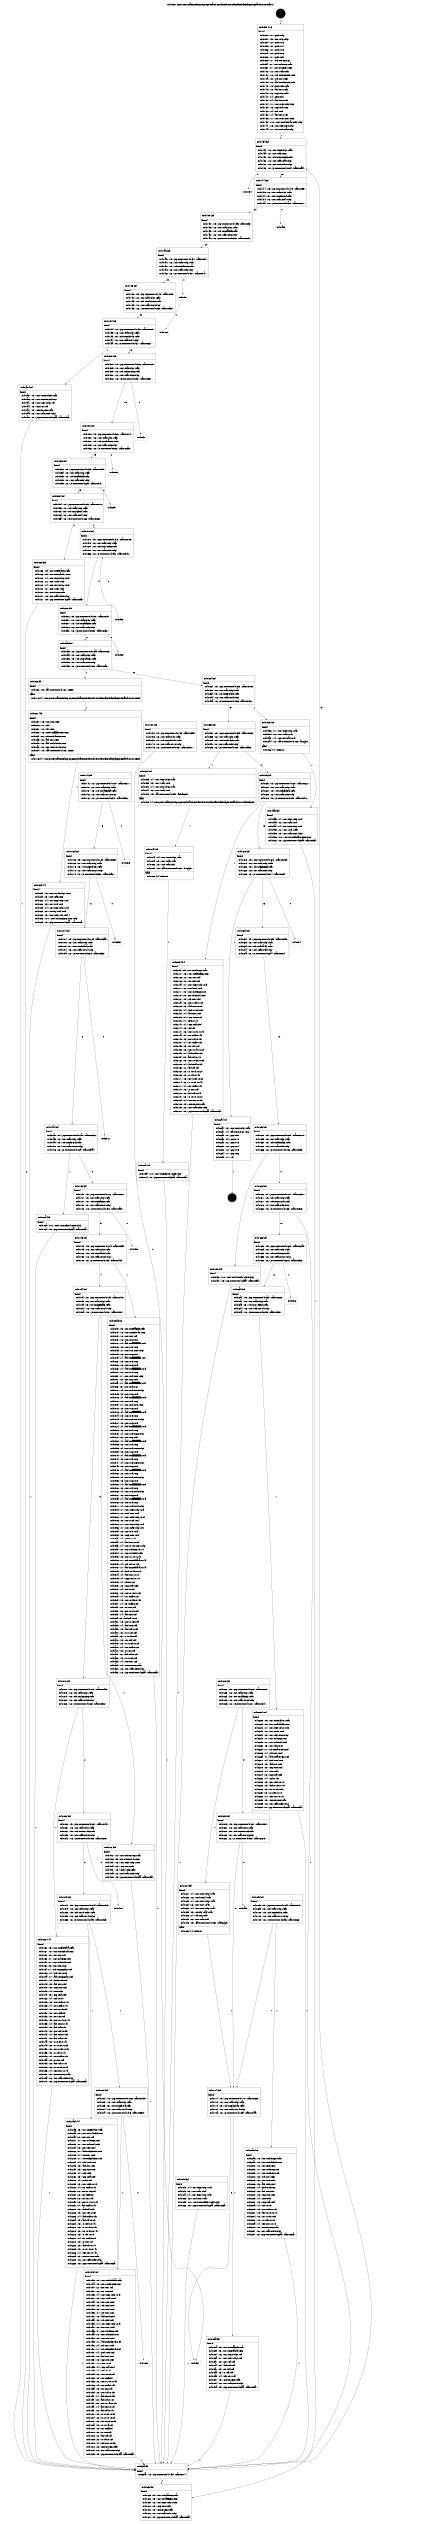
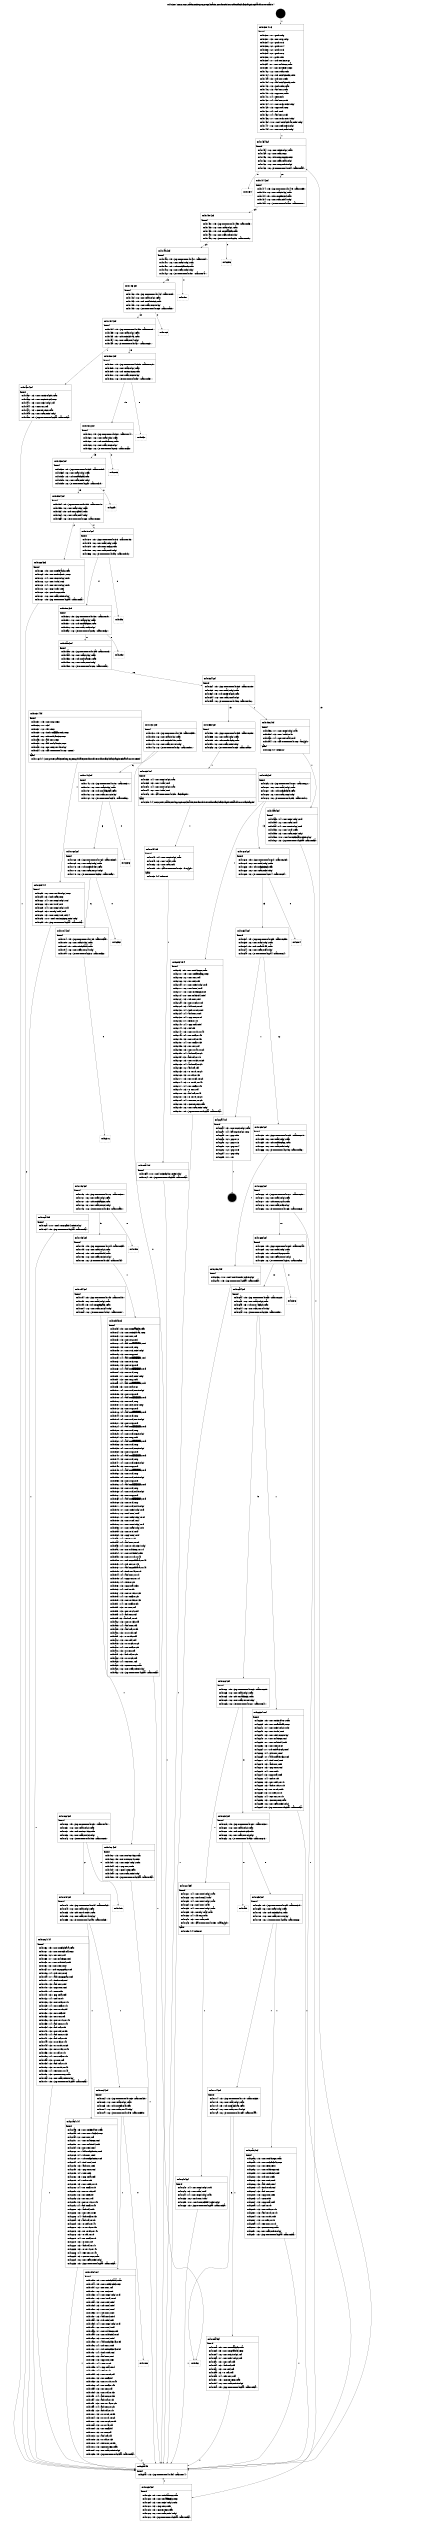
node "0x401ae8": removed
node "0x4022b6": added
edge "0x401b87" -> "0x401e69": now "0x4014c8 [28]" -> "0x401e69"
edge "0x401fbc" -> "0x401570 [28]": reversed
node "0x401c8c [5]": removed
edge "0x4015e0 [28]" -> "0x4015fc [28]": removed, label "14"
edge "0x401730 [28]" -> "0x40174c [28]": added, label "6"
edge "0x401618 [28]" -> "0x4022a4 [18]": now "0x401634 [28]" -> "0x4022a4 [18]"
node "0x4017a0 [28]": removed
edge "0x401650 [28]" -> "0x40166c [28]": removed, label "11"
edge "0x4017d8 [28]" -> "0x4017f4 [28]": removed, label "4"
edge "0x4016a4 [28]" -> "0x4016c0 [28]": added, label "9"
node "0x401810 [28]": removed
edge "0x4016dc [28]" -> "0x401714 [28]": now "0x4016dc [28]" -> "0x4016f8 [28]"
edge "0x401c21 [39]" -> "0x401714 [28]": now "0x401c21 [39]" -> "0x401c48 [32]"
edge "0x4023aa [5]" -> "0x401c03 [30]": reversed
